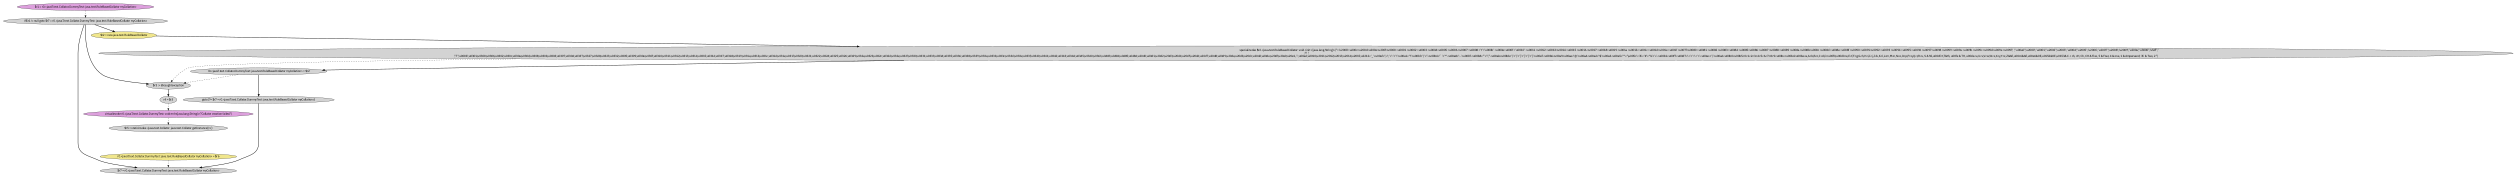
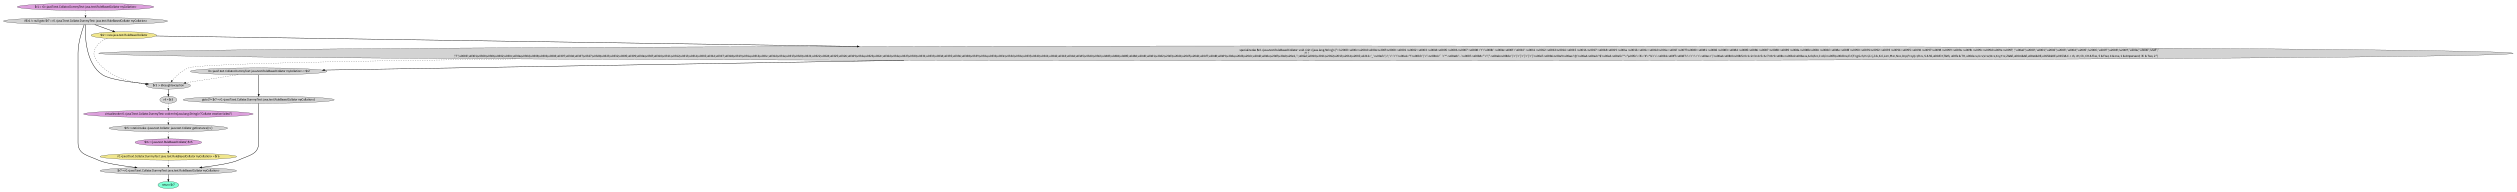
edge "$r2 = new java.text.RuleBasedCollator" -> "$r3 := @caughtexception": added
node "$r6 = (java.text.RuleBasedCollator) $r5": added
node "return $r7": added
